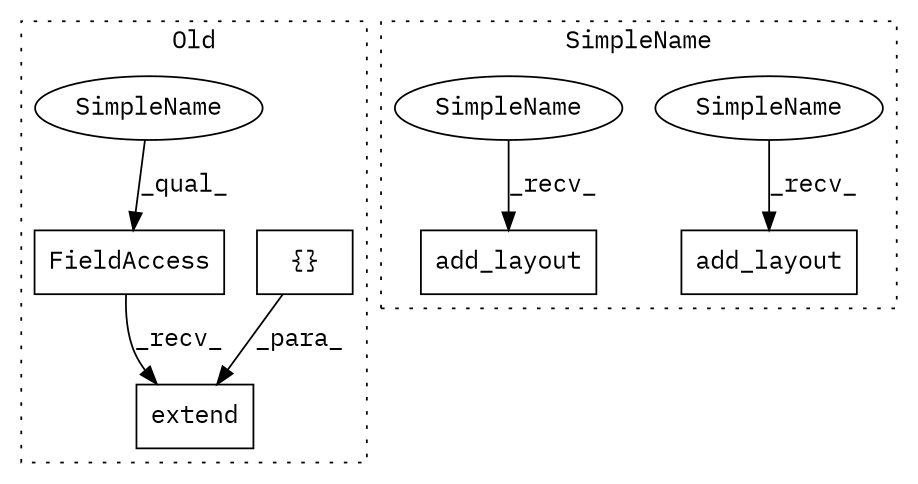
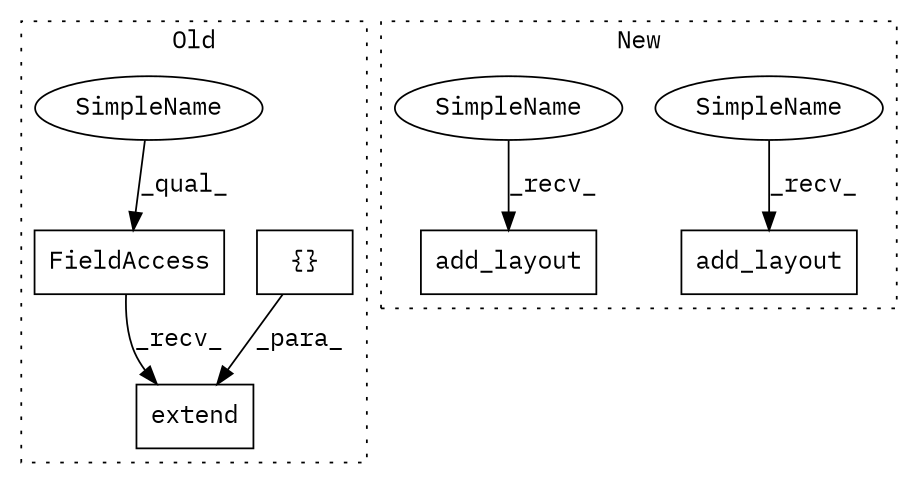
cluster "SimpleName": label "SimpleName" -> "New"
